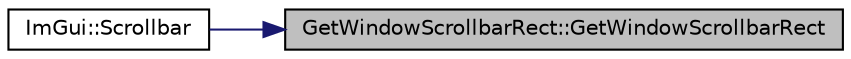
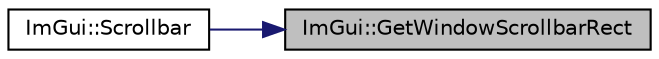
node "GetWindowScrollbarRect::GetWindowScrollbarRect": label "GetWindowScrollbarRect::GetWindowScrollbarRect" -> "ImGui::GetWindowScrollbarRect"
